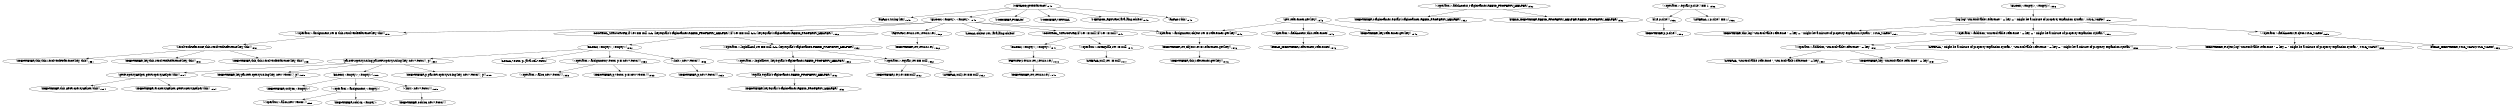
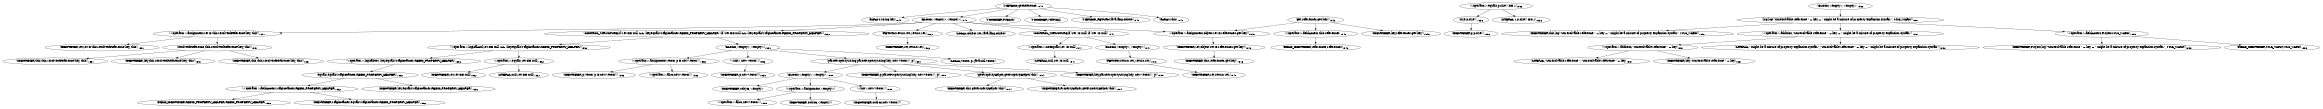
node "(IDENTIFIER,ret,ret = this.resolveIdReference(key, this))": added
edge "(equals,equals(MagicNames.REFID_PROPERTY_HELPER))" -> "(<operator>.fieldAccess,MagicNames.REFID_PROPERTY_HELPER)": added
